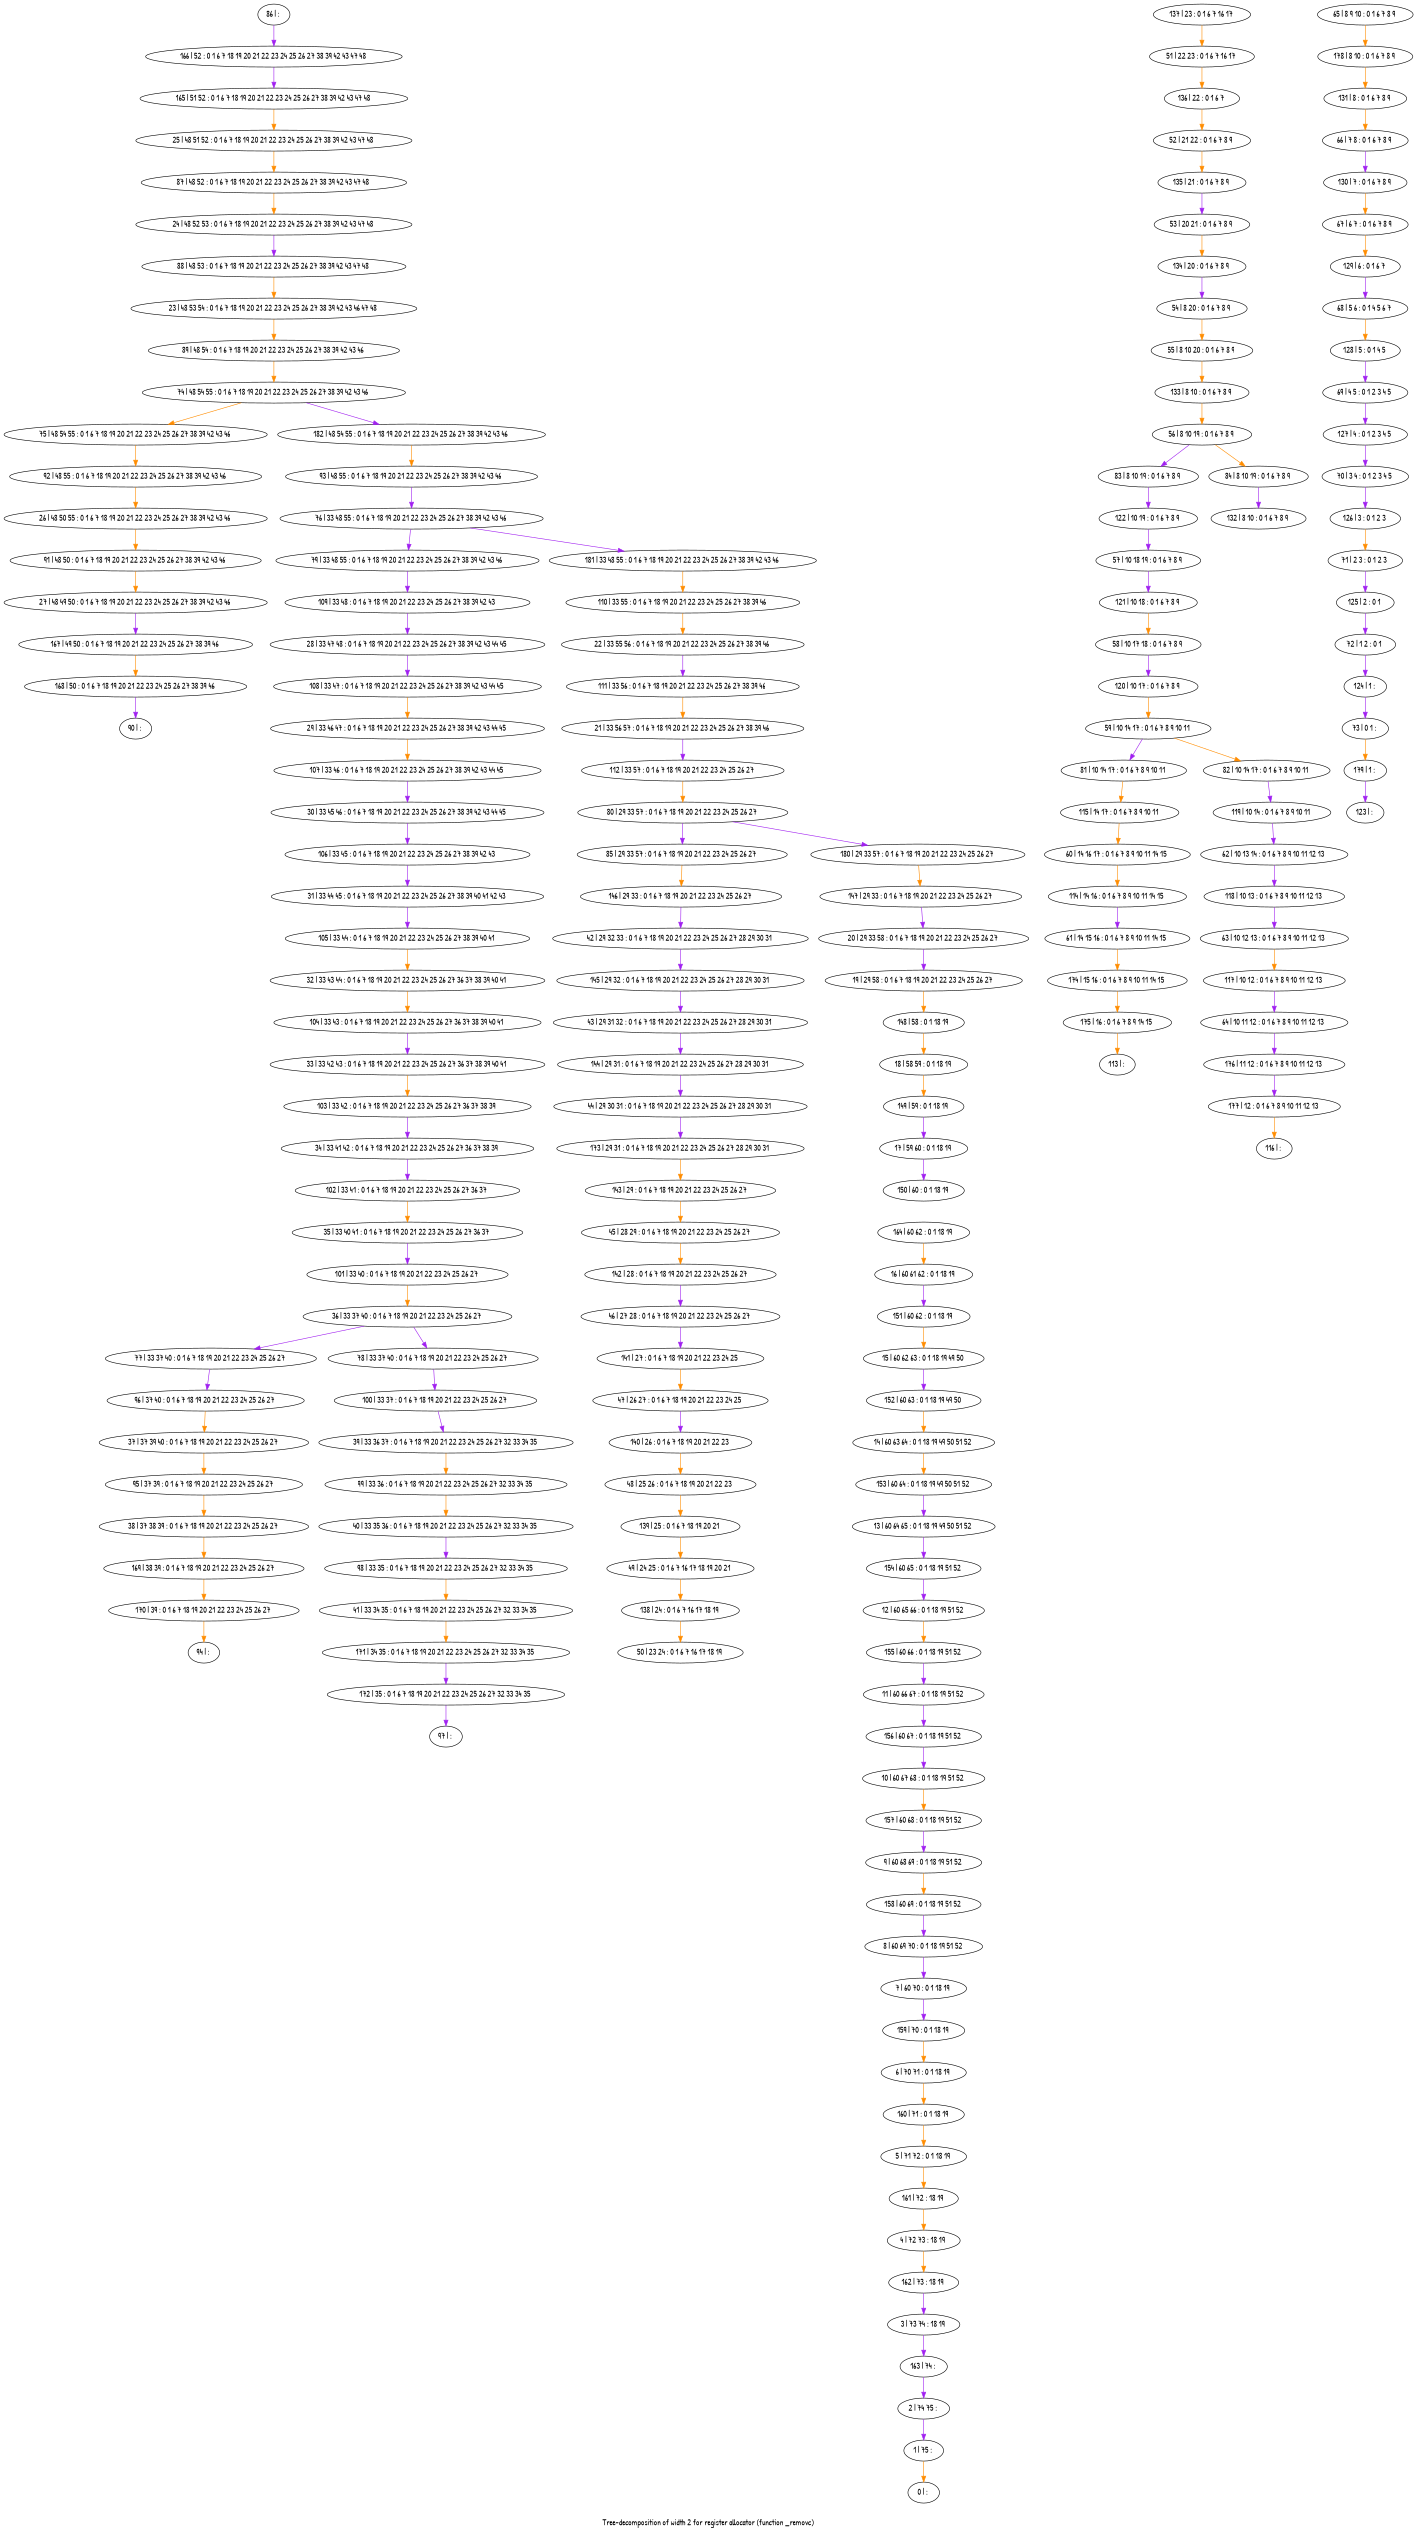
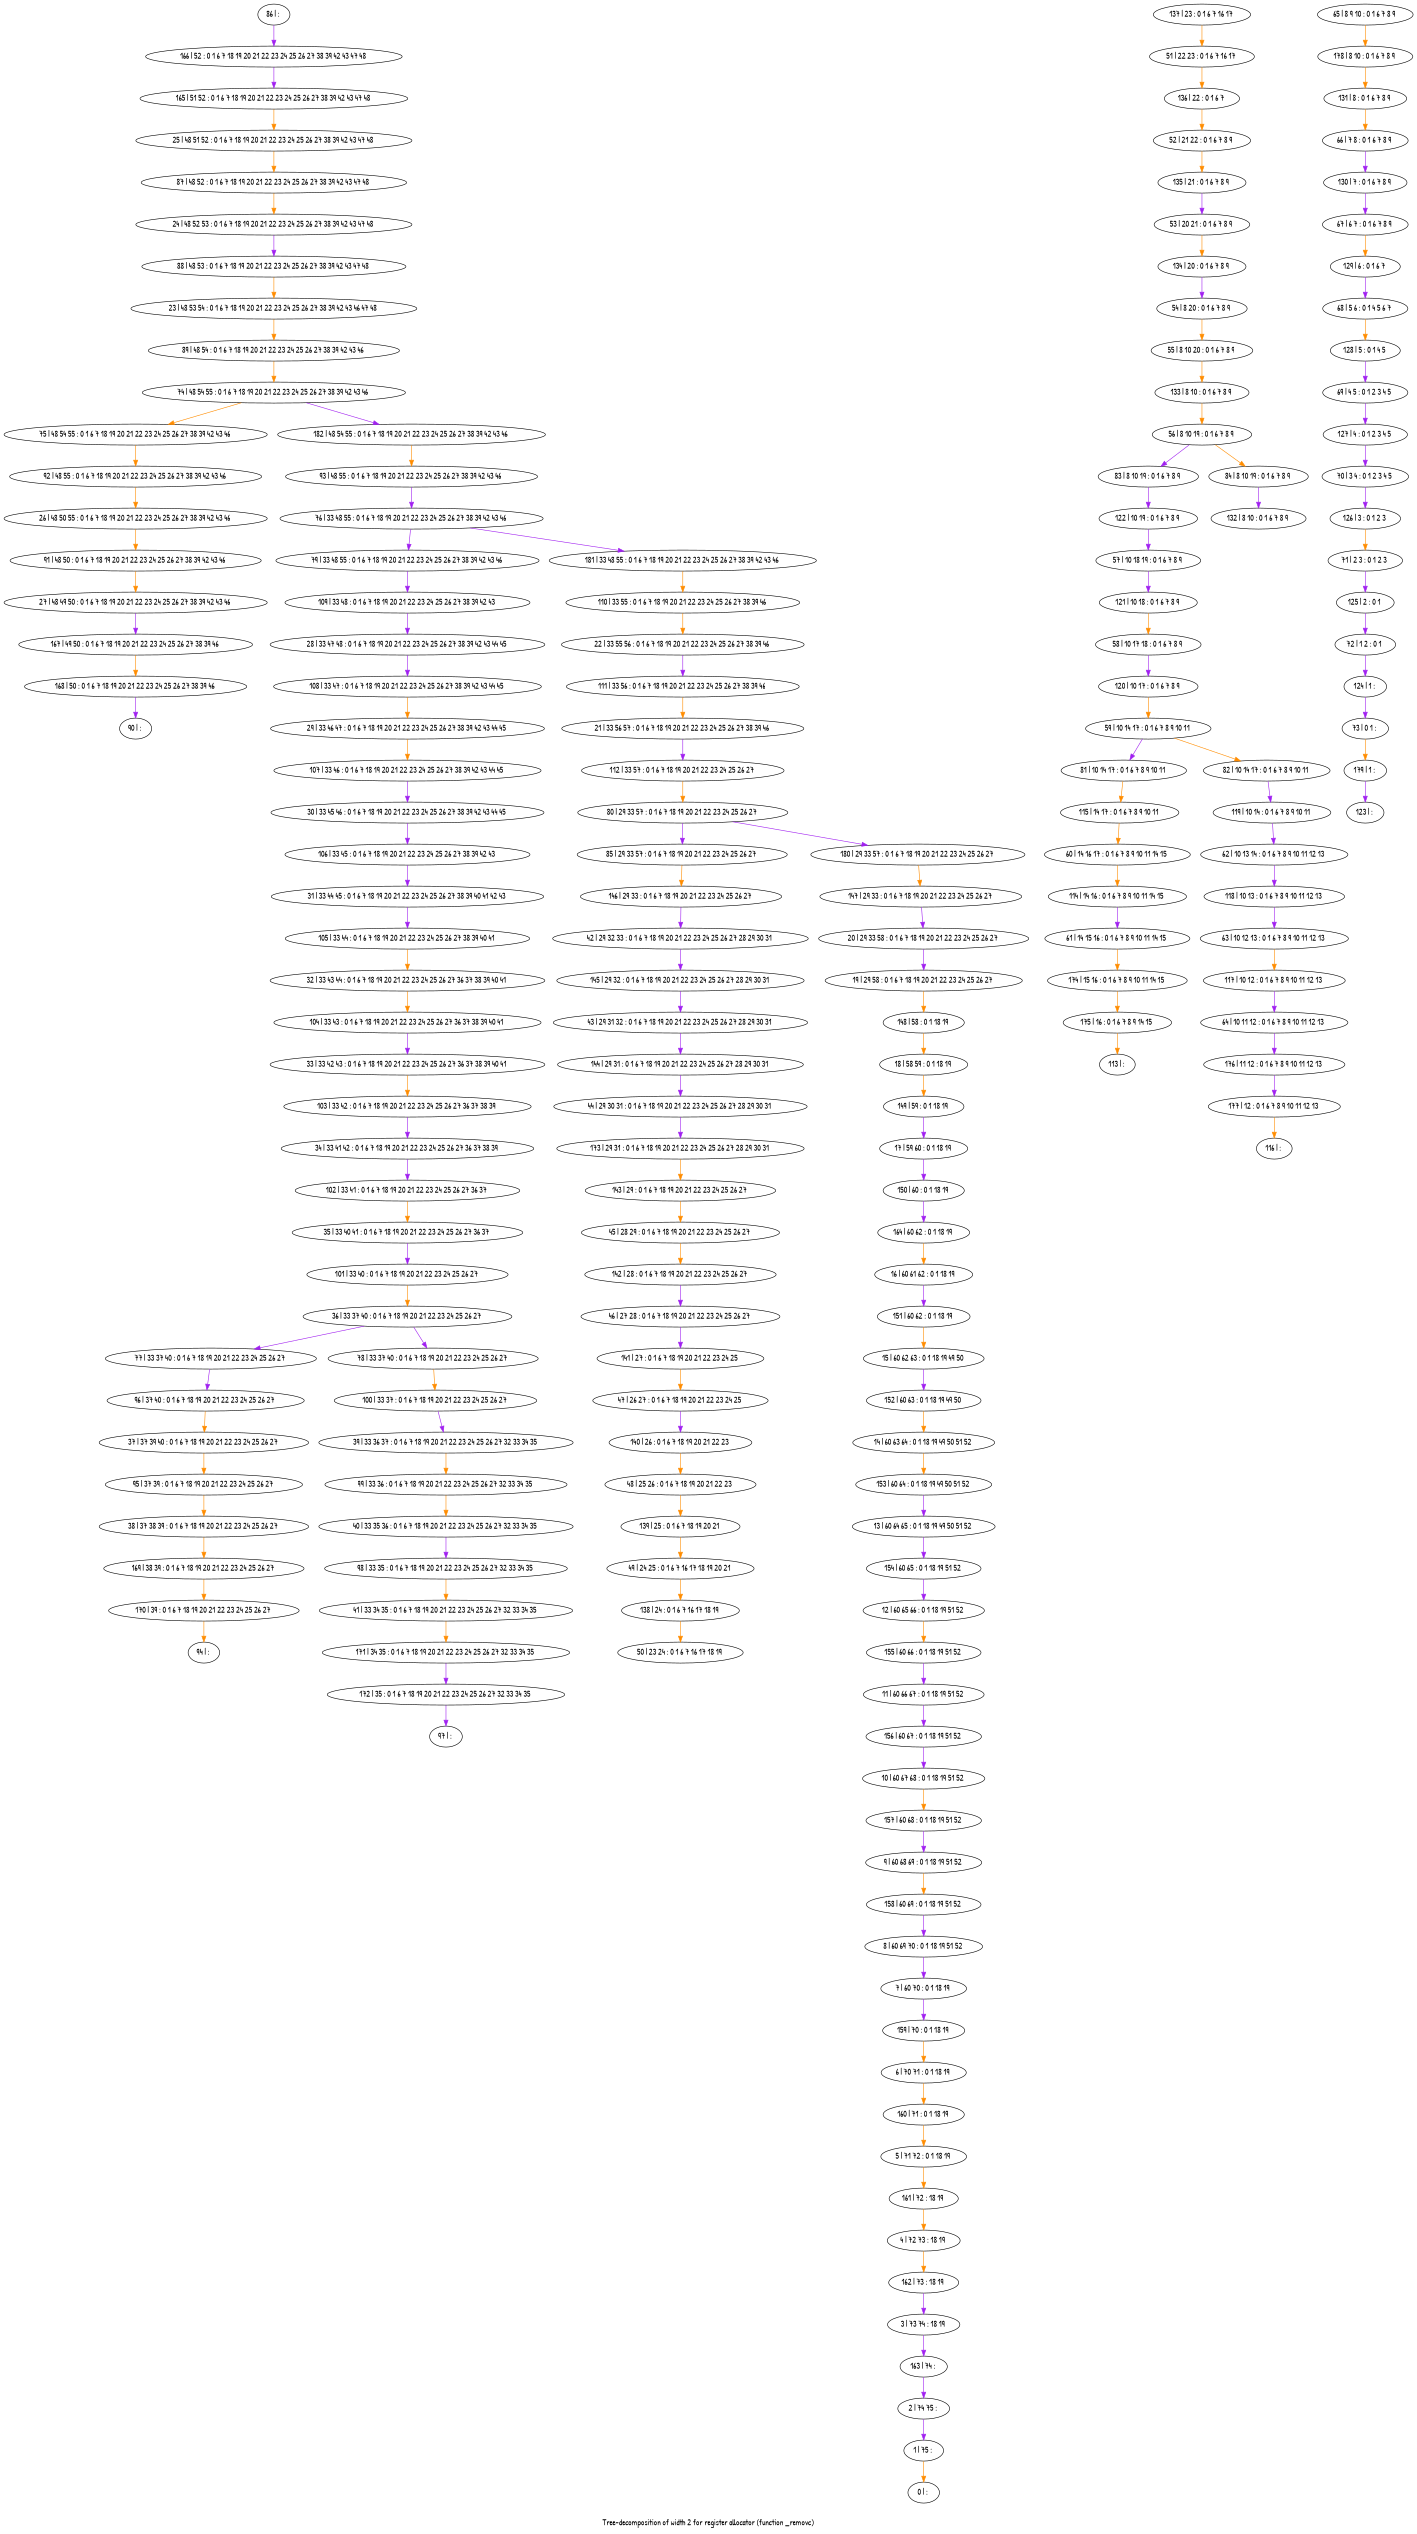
edge "130 | 7 : 0 1 6 7 8 9" -> "67 | 6 7 : 0 1 6 7 8 9": color darkorange -> purple
edge "150 | 60 : 0 1 18 19" -> "164 | 60 62 : 0 1 18 19": added
edge "78 | 33 37 40 : 0 1 6 7 18 19 20 21 22 23 24 25 26 27" -> "100 | 33 37 : 0 1 6 7 18 19 20 21 22 23 24 25 26 27": color purple -> darkorange
